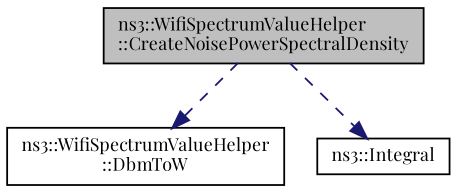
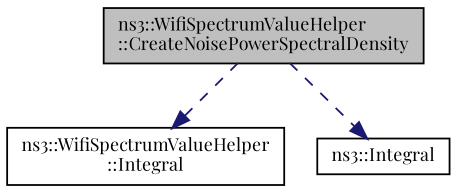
node "ns3::WifiSpectrumValueHelper ::DbmToW": label "ns3::WifiSpectrumValueHelper ::DbmToW" -> "ns3::WifiSpectrumValueHelper ::Integral"
